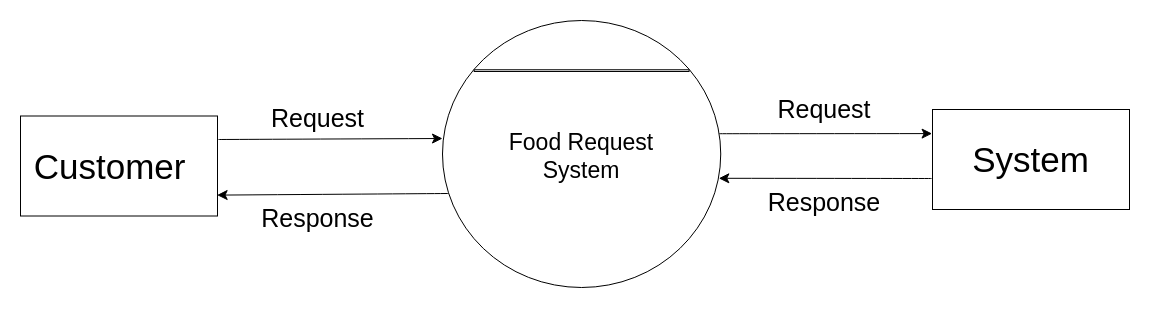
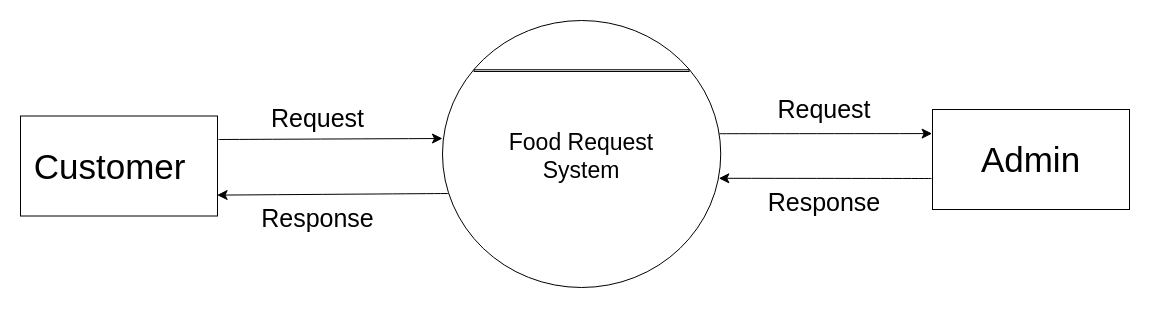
node "System": label "System" -> "Admin"
